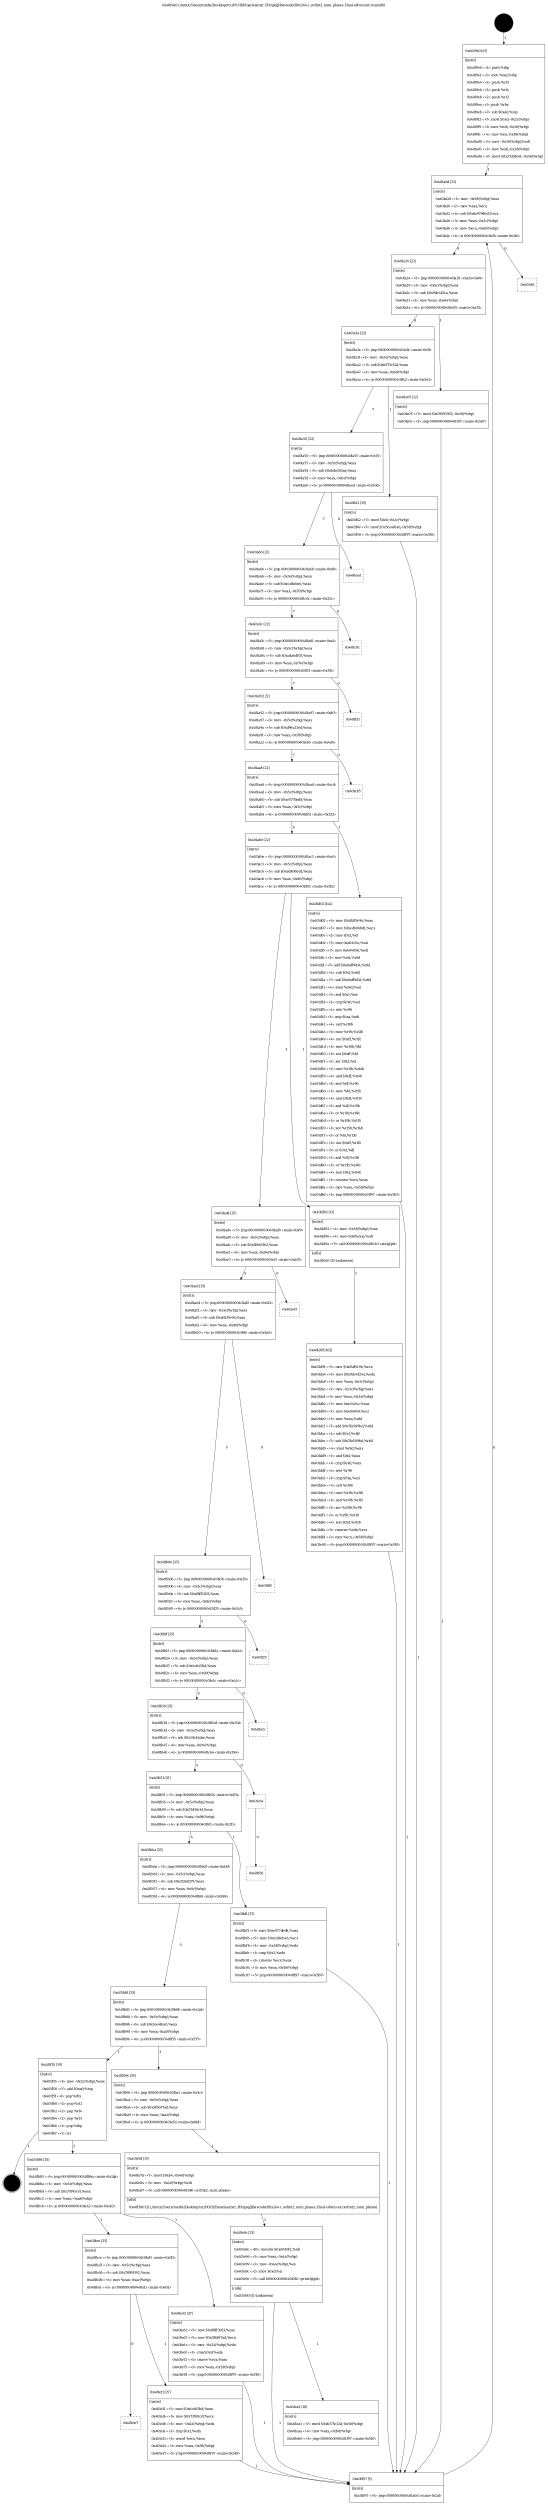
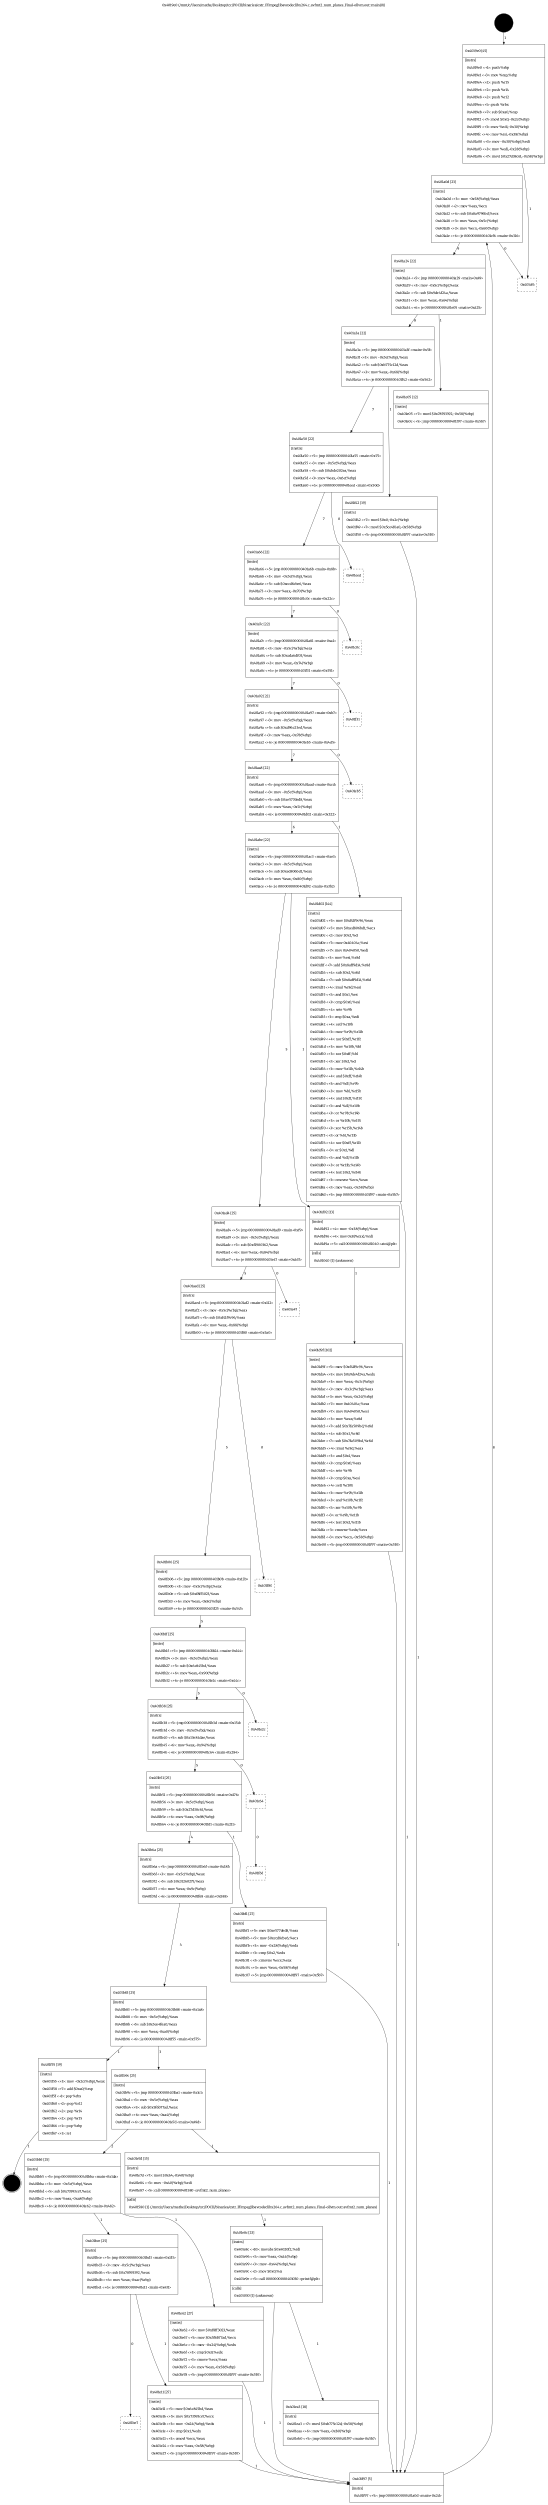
edge "0x4019e0 [45]" -> "0x401a0d [23]": now "0x4019e0 [45]" -> "0x401cf6"
edge "0x401e05 [12]" -> "0x401f97 [5]": removed, label "1"
node "0x401f25": removed
edge "0x401f55 [19]" -> "0x401bb5 [25]": now "0x401b9c [25]" -> "0x401bb5 [25]"
